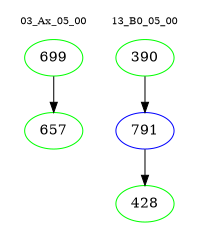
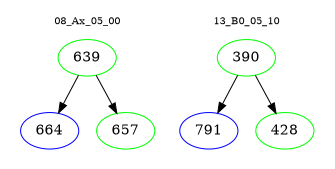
cluster "03_Ax_05_00": label "03_Ax_05_00" -> "08_Ax_05_00"
cluster "13_B0_05_00": label "13_B0_05_00" -> "13_B0_05_10"
node "699": label "699" -> "639"
node "664": added
edge "791" -> "428": now "390" -> "428"
